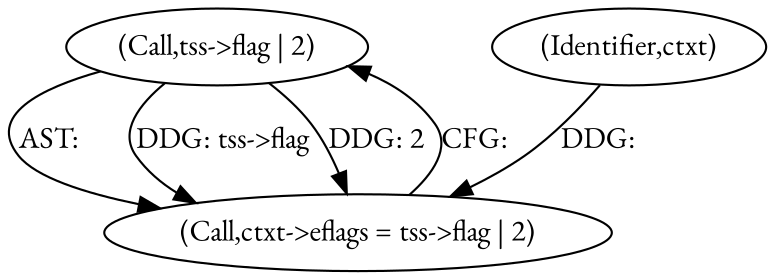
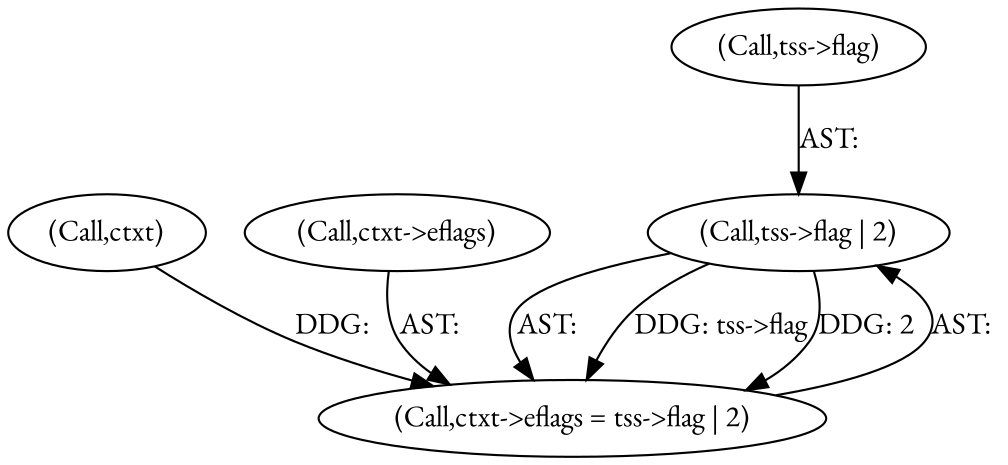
node "(Identifier,ctxt)": label "(Identifier,ctxt)" -> "(Call,ctxt)"
node "(Call,tss->flag)": added
edge "(Call,ctxt->eflags = tss->flag | 2)" -> "(Call,tss->flag | 2)": label "CFG: " -> "AST: "
node "(Call,ctxt->eflags)": added
